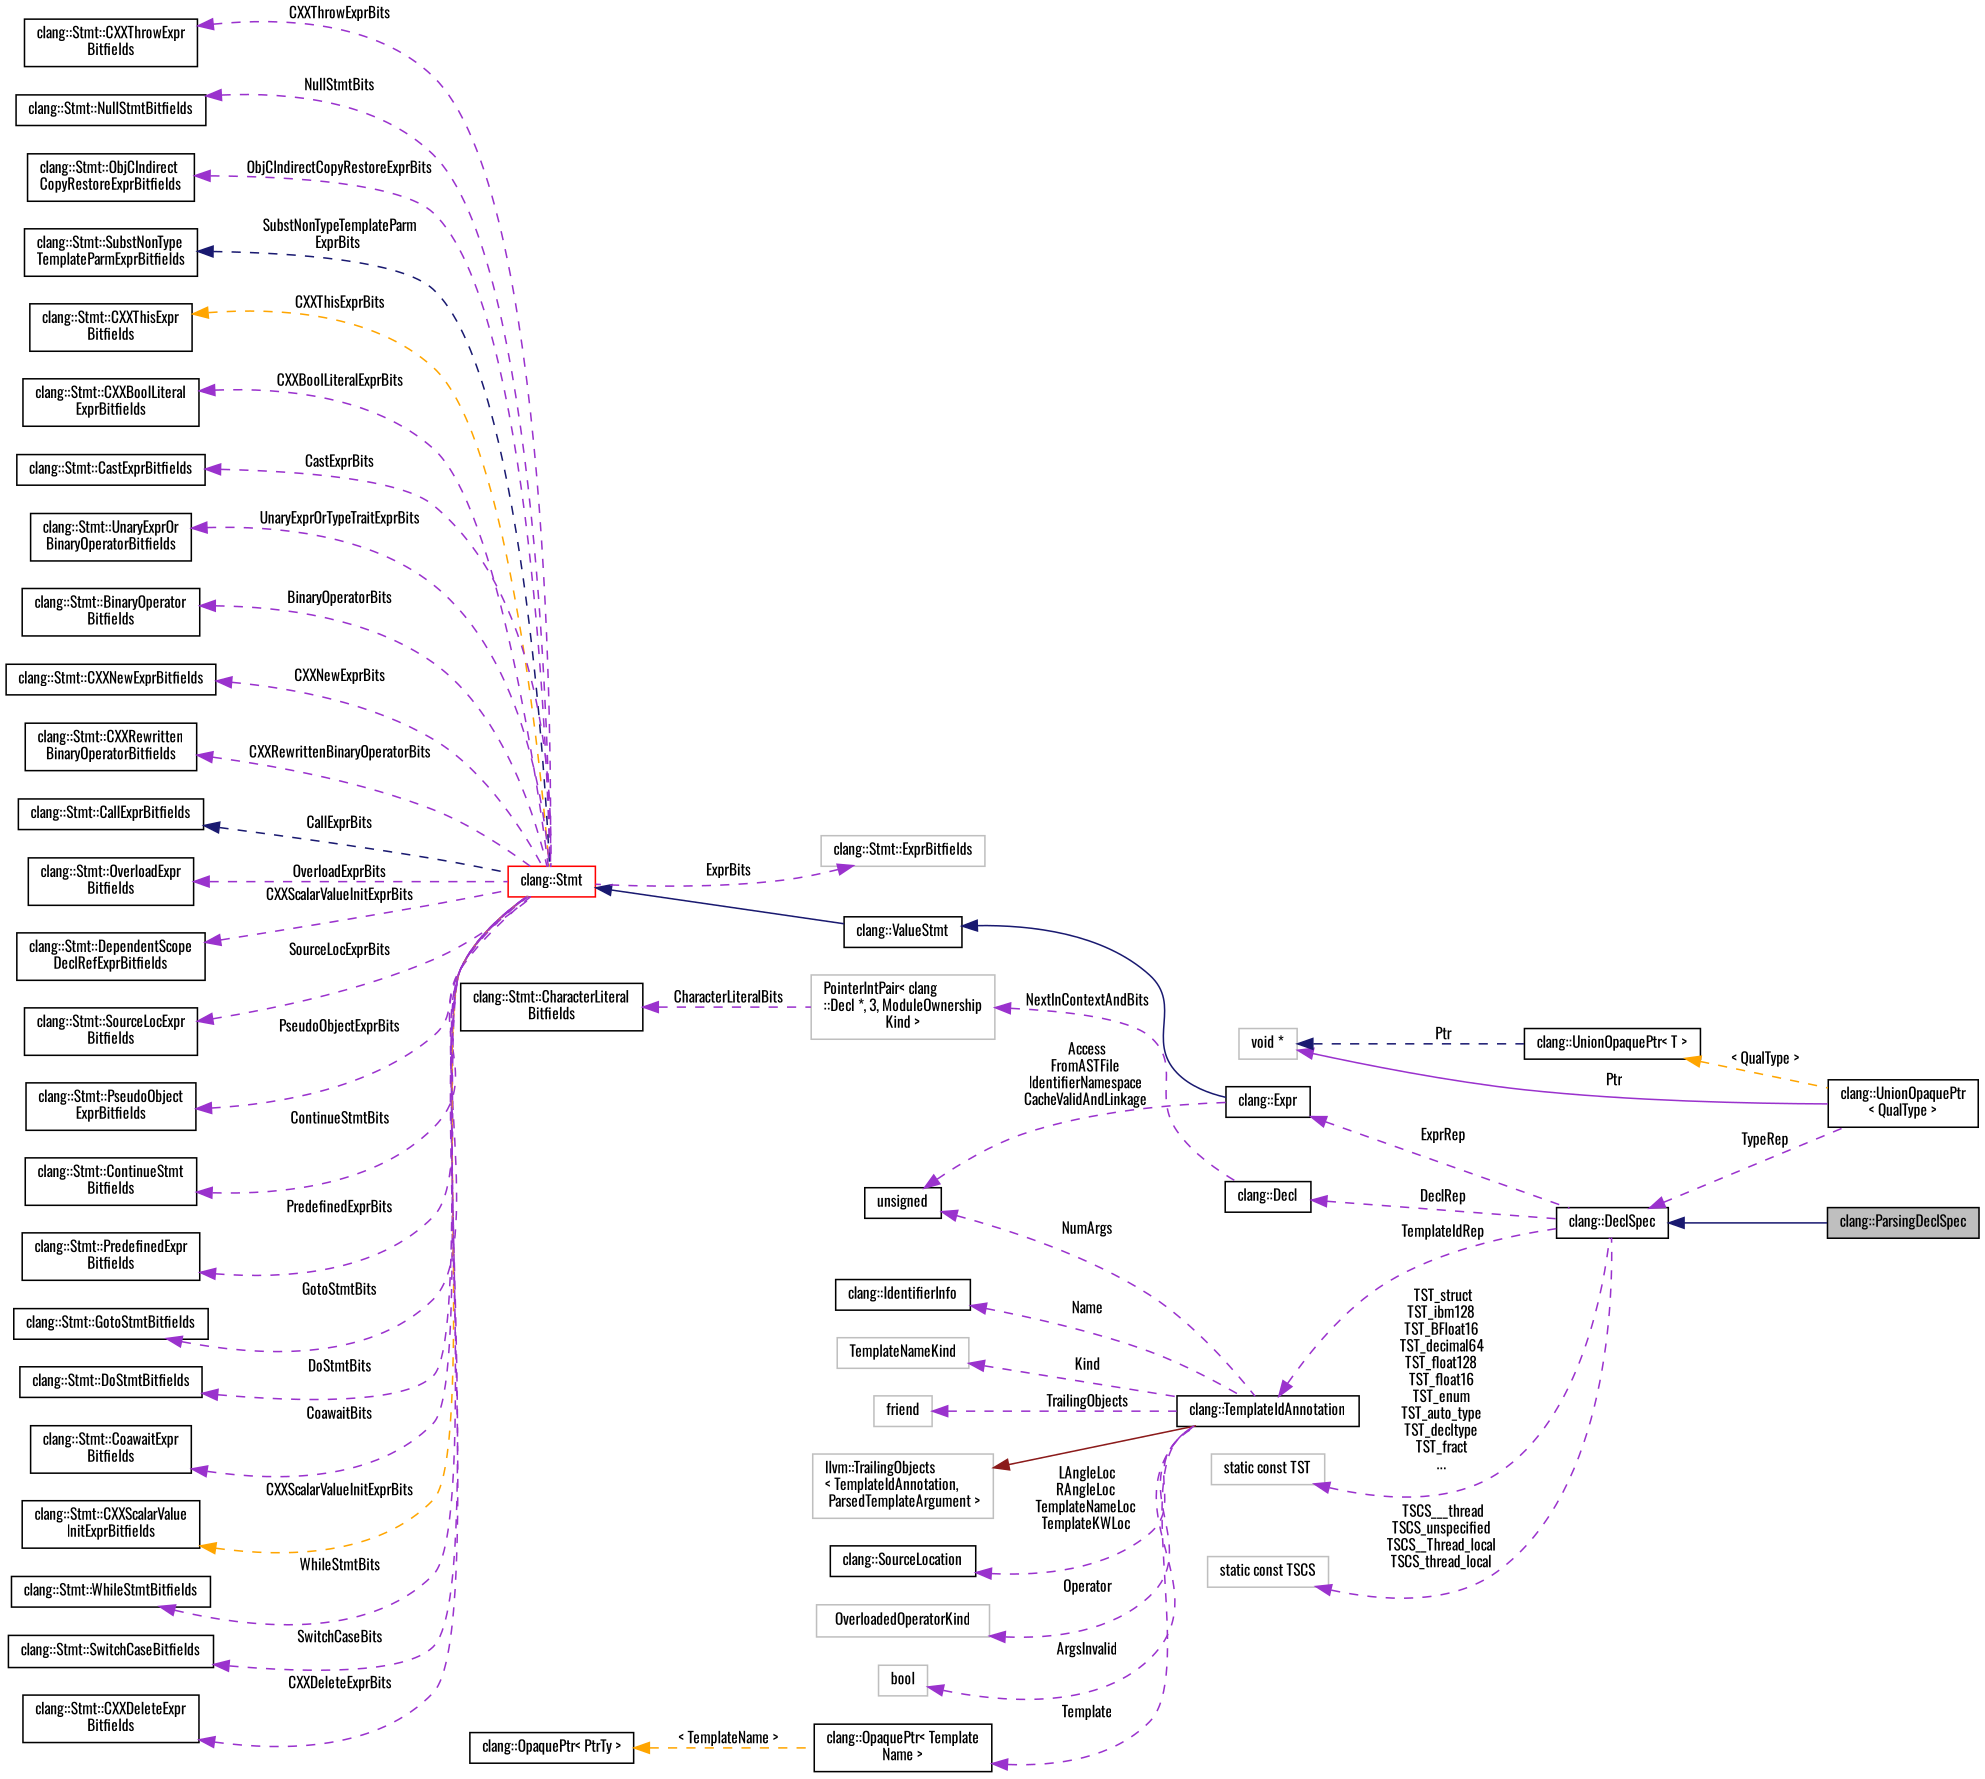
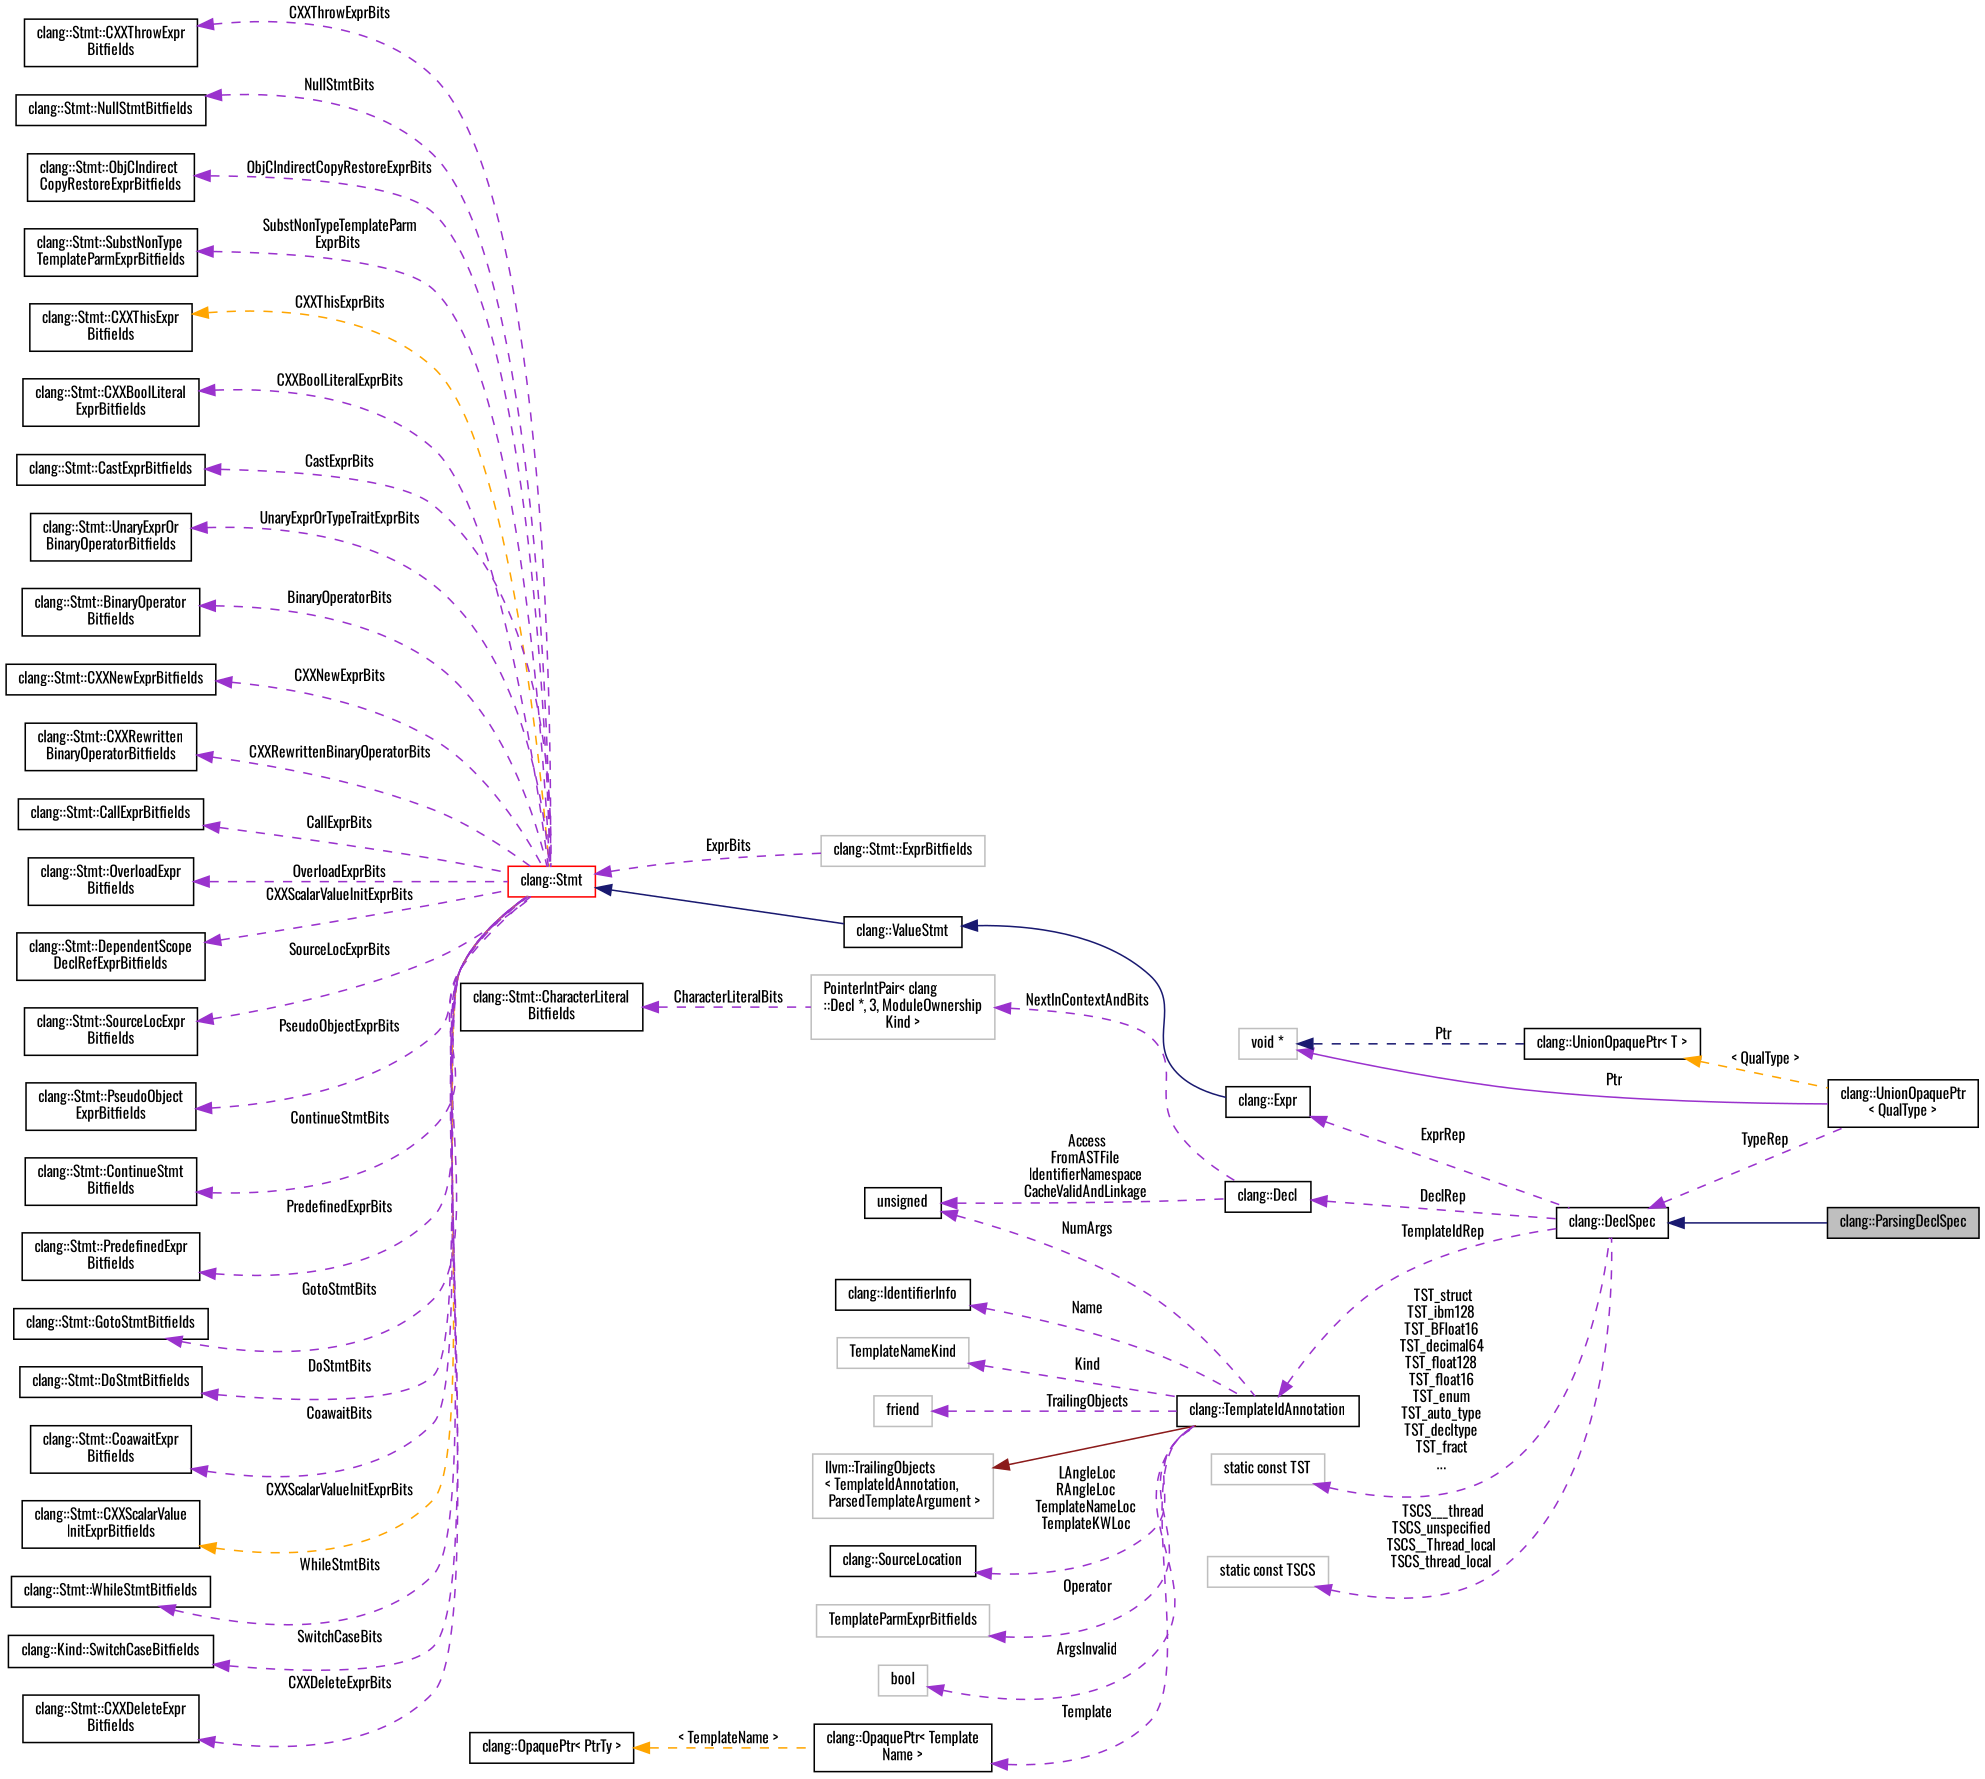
edge "clang::Stmt" -> "clang::Stmt::SubstNonType TemplateParmExprBitfields": color midnightblue -> darkorchid3
edge "clang::Stmt" -> "clang::Stmt::CallExprBitfields": color midnightblue -> darkorchid3
edge "clang::Stmt" -> "clang::Stmt::ExprBitfields": reversed
edge "clang::Expr" -> "unsigned": now "clang::Decl" -> "unsigned"
node "OverloadedOperatorKind": label "OverloadedOperatorKind" -> "TemplateParmExprBitfields"
node "clang::Stmt::SwitchCaseBitfields": label "clang::Stmt::SwitchCaseBitfields" -> "clang::Kind::SwitchCaseBitfields"
